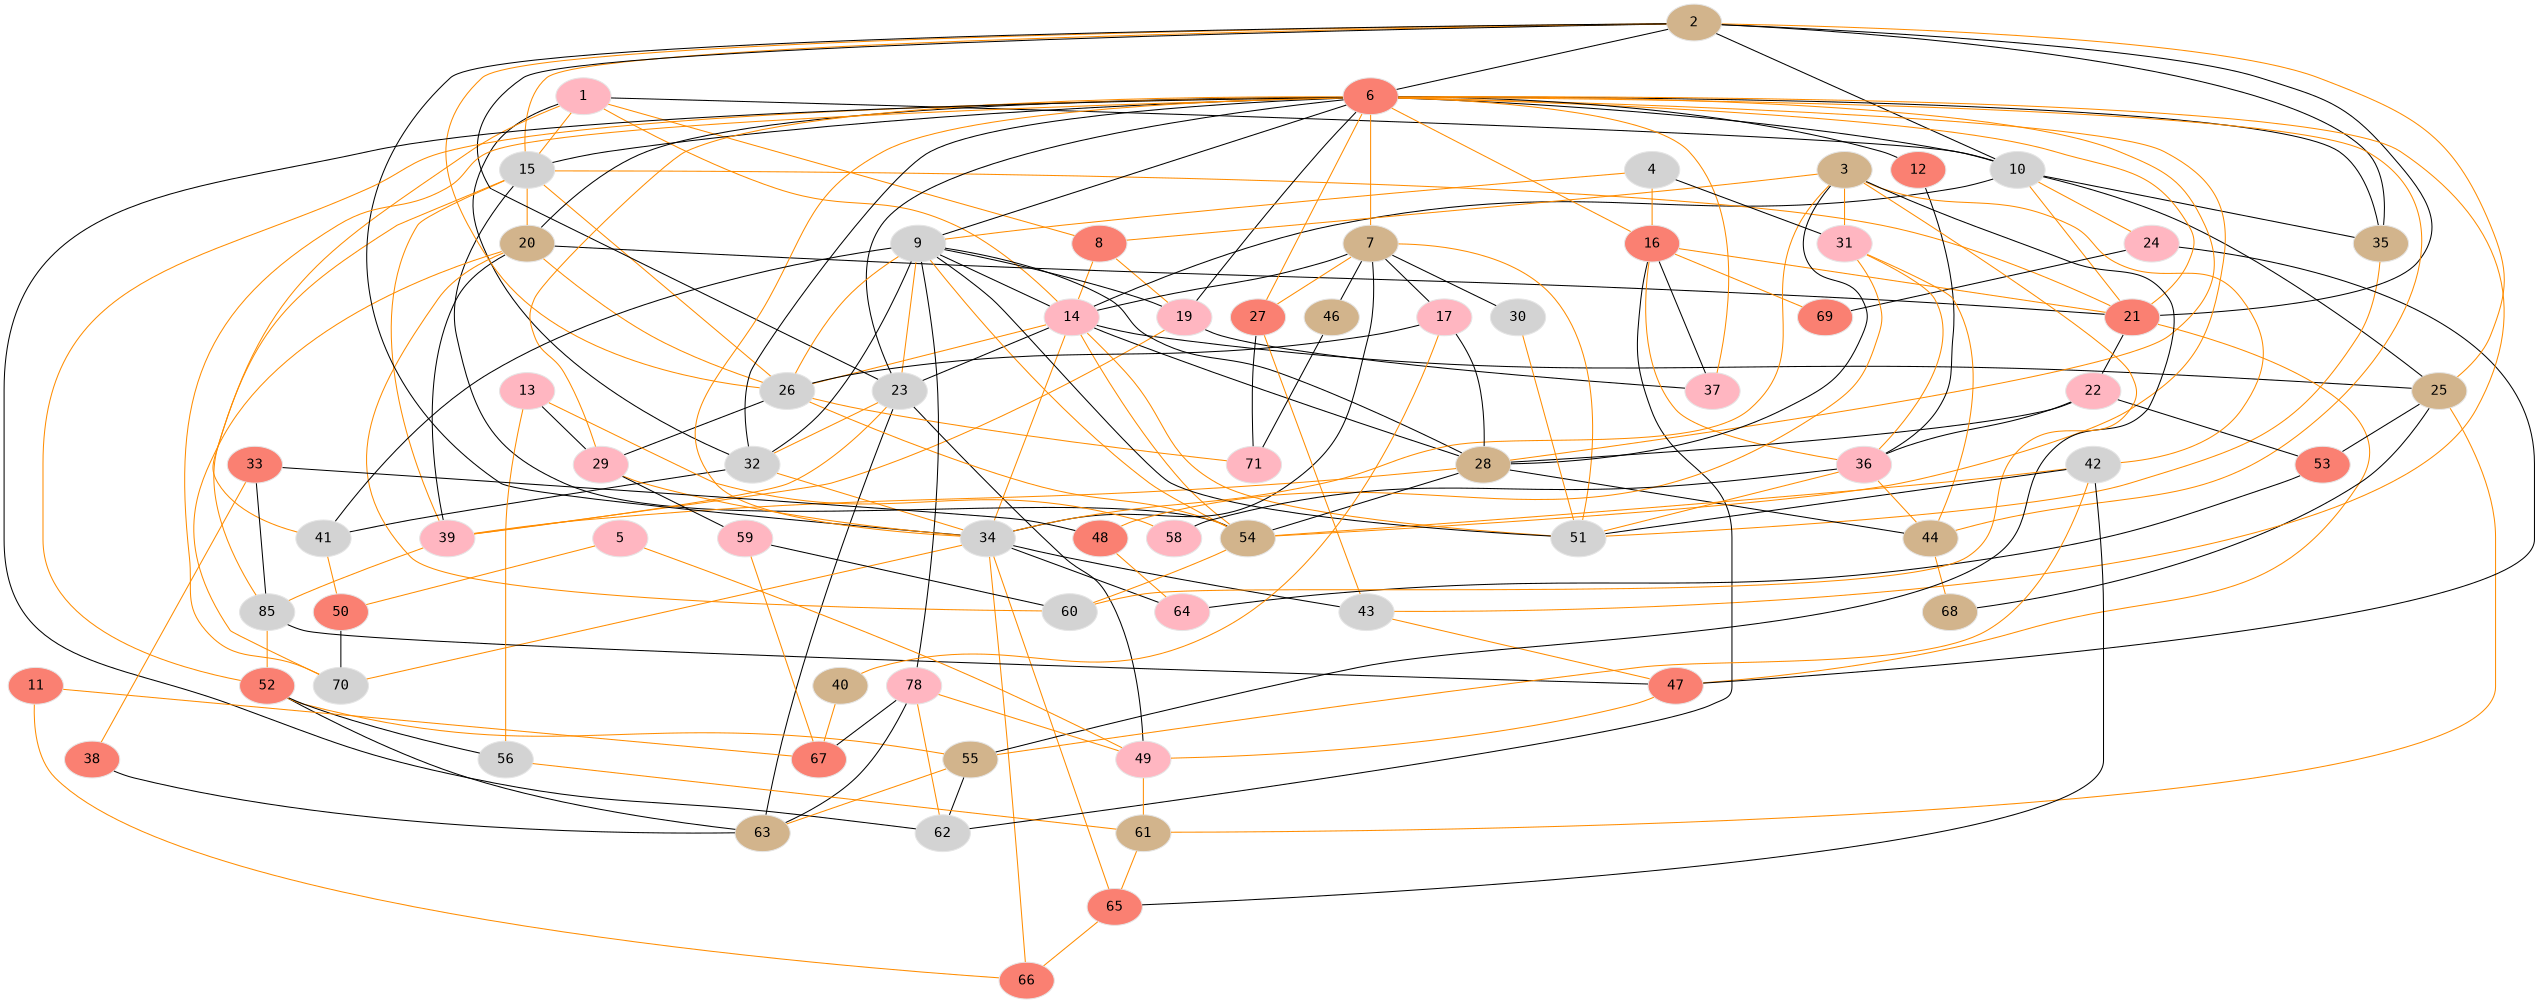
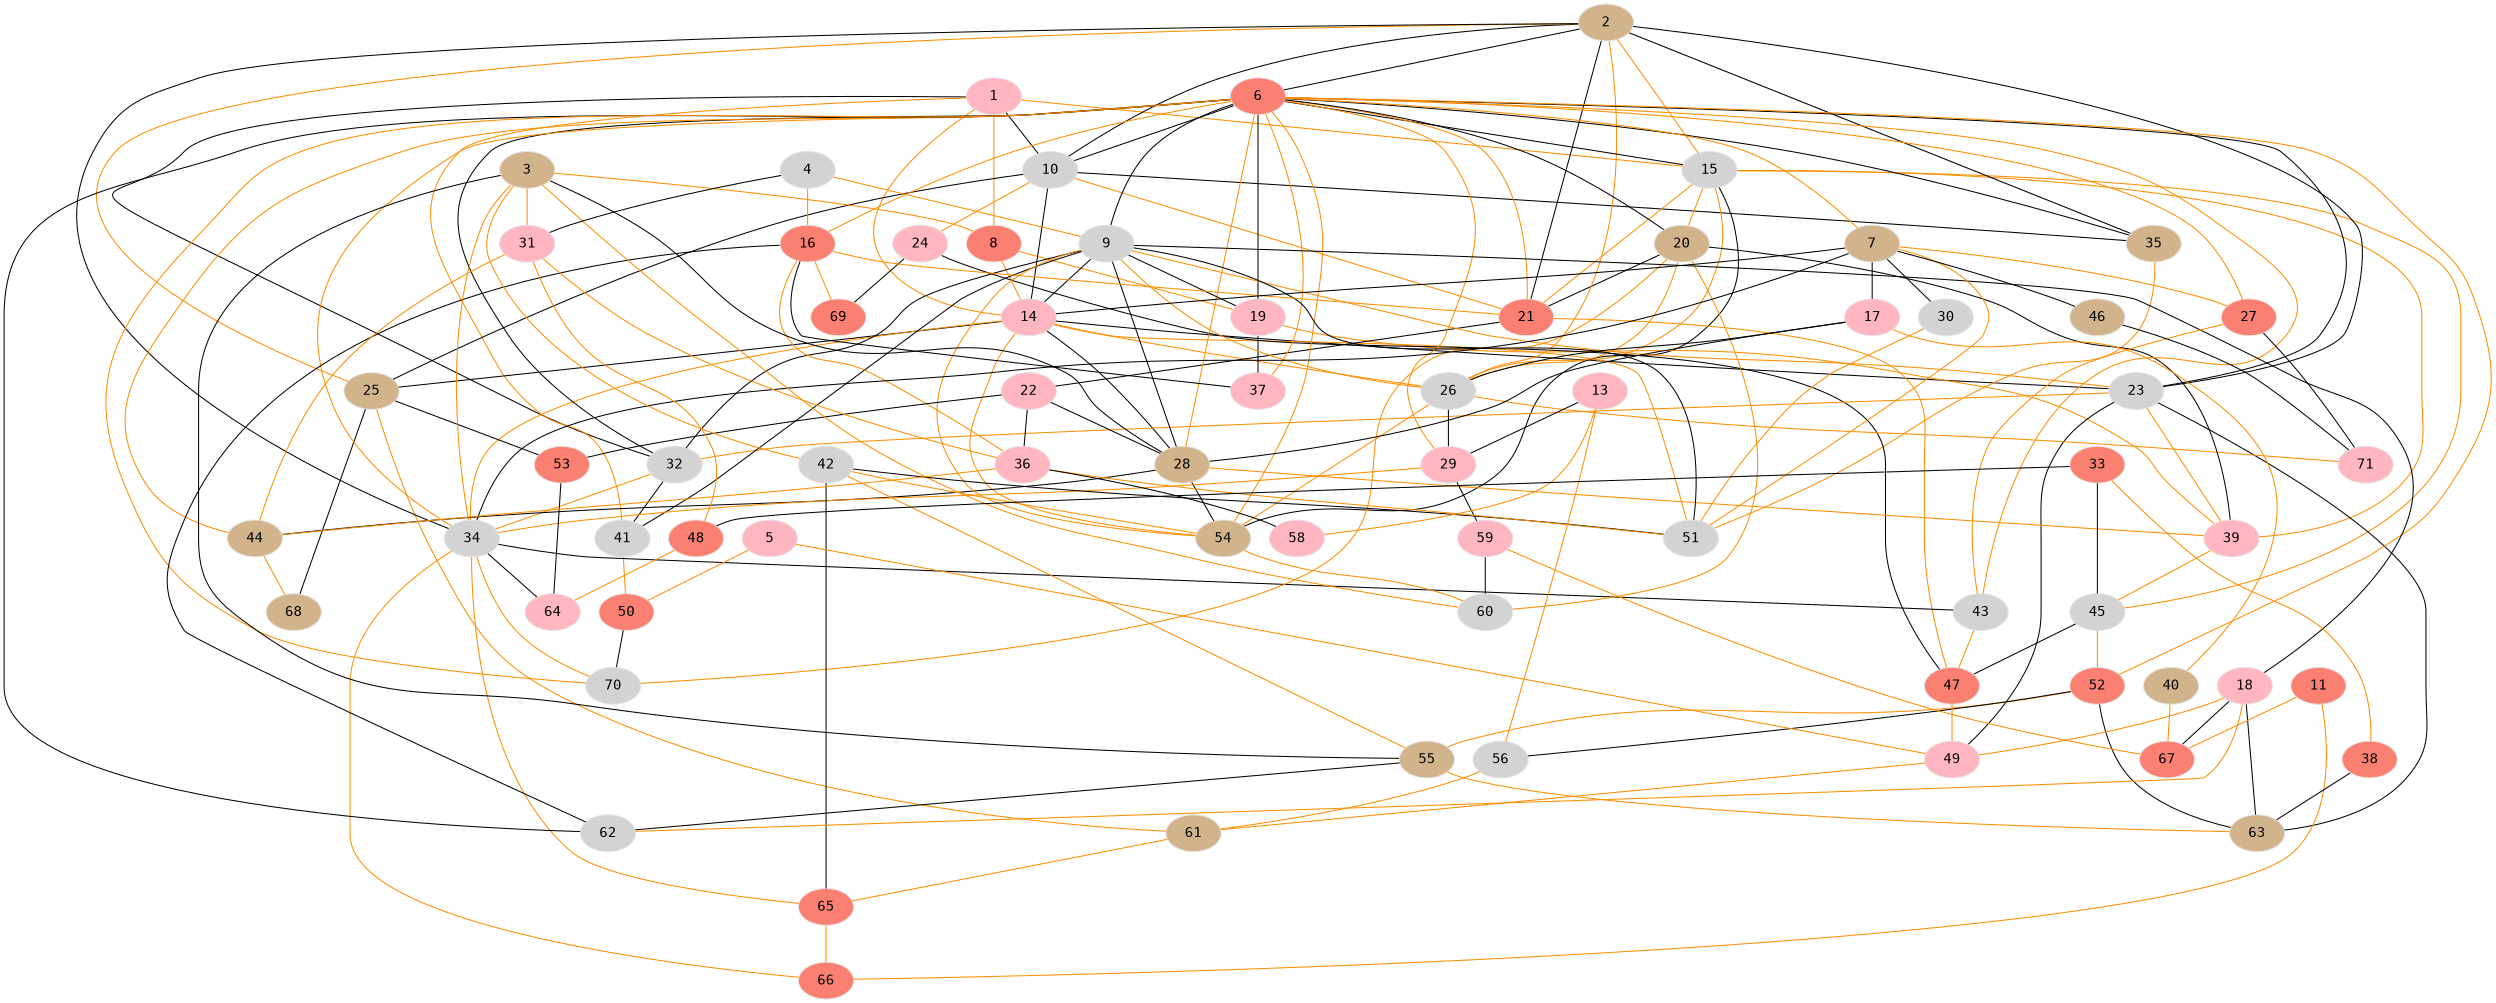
node "12": removed
node "85": label "85" -> "45"
node "78": label "78" -> "18"
